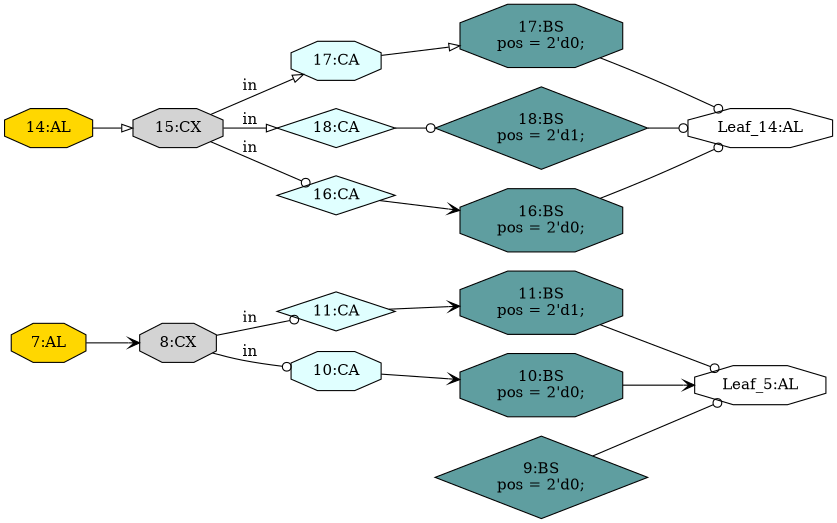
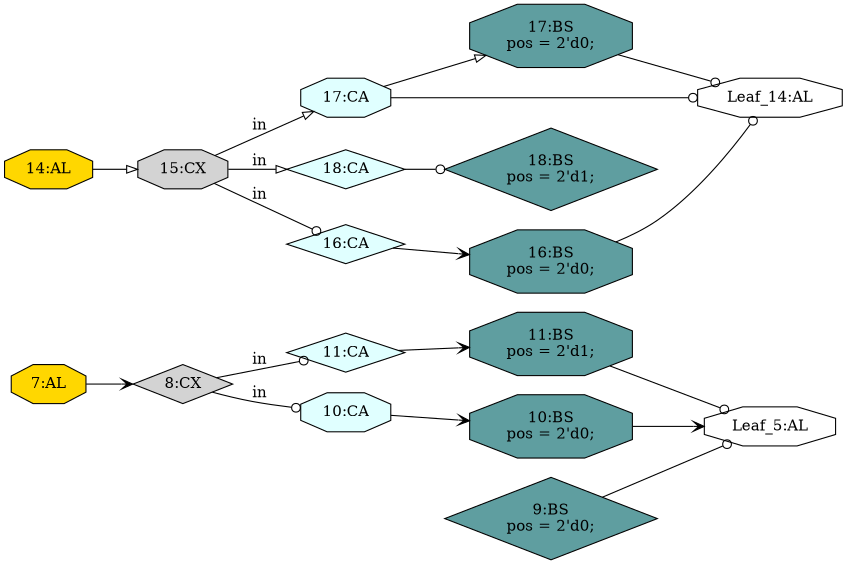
edge "18:BS pos = 2'd1;" -> "Leaf_14:AL": now "17:CA" -> "Leaf_14:AL"
node "8:CX": shape octagon -> diamond
